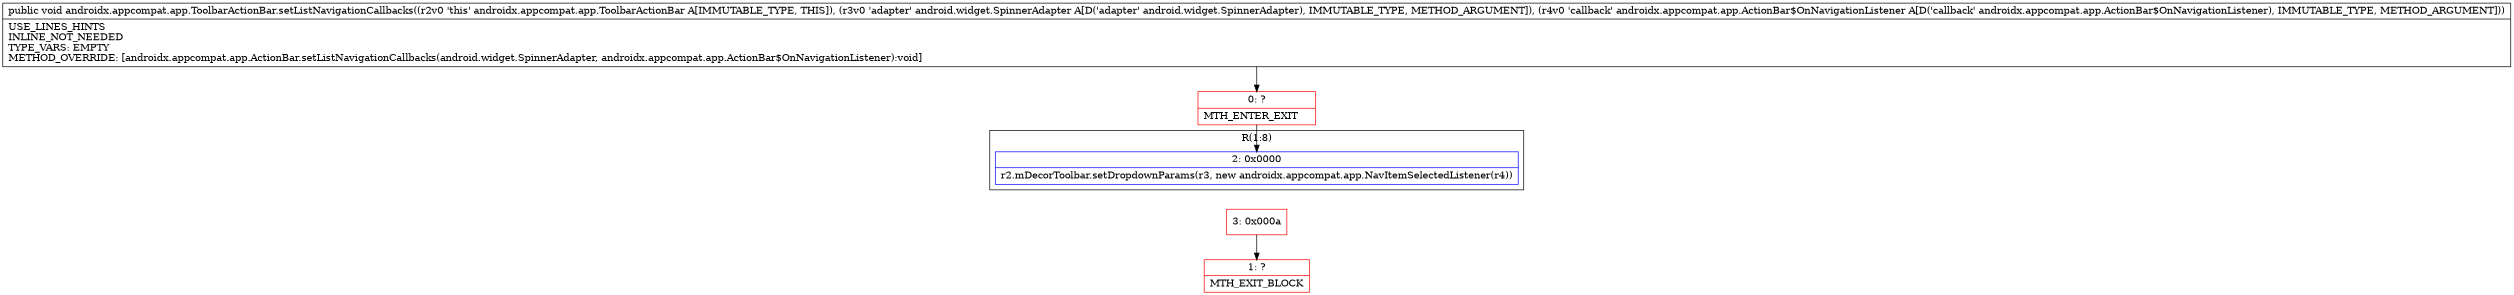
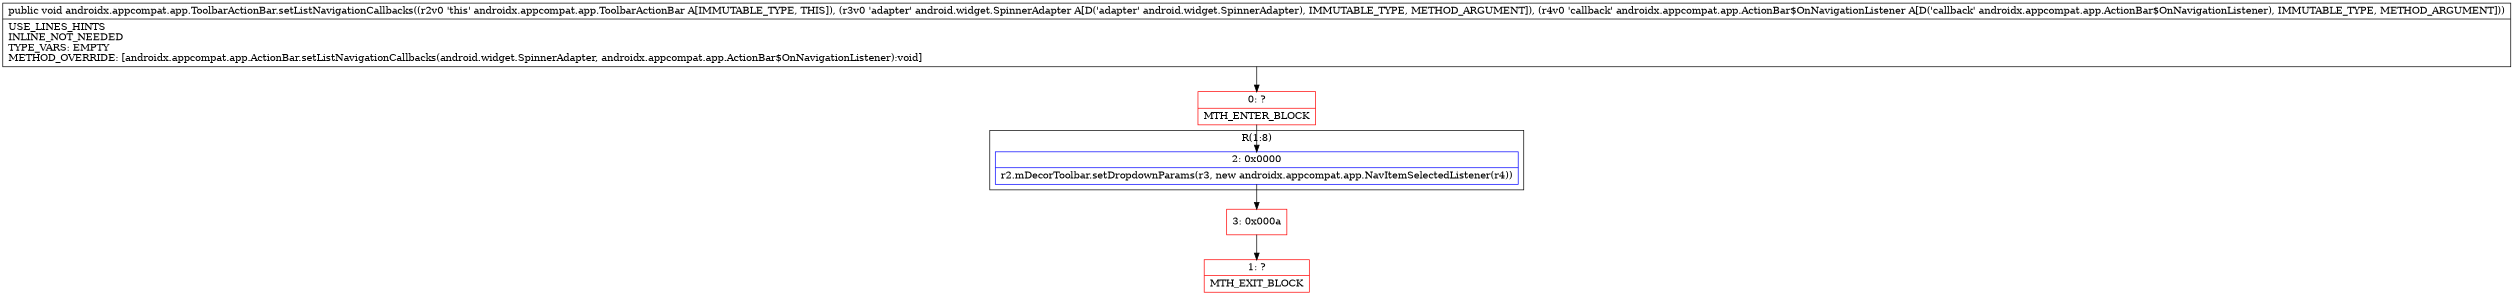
node "0: ?": text "MTH_ENTER_EXIT" -> "MTH_ENTER_BLOCK"
edge "2: 0x0000" -> "3: 0x000a": added
